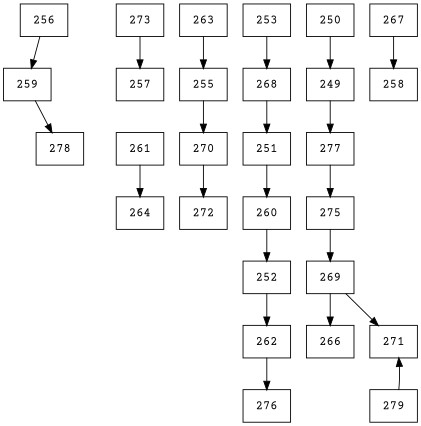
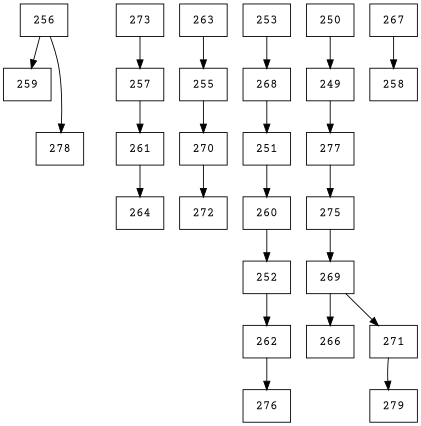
edge "257" -> "261": added
edge "259" -> "278": now "256" -> "278"
edge "279" -> "271": reversed
